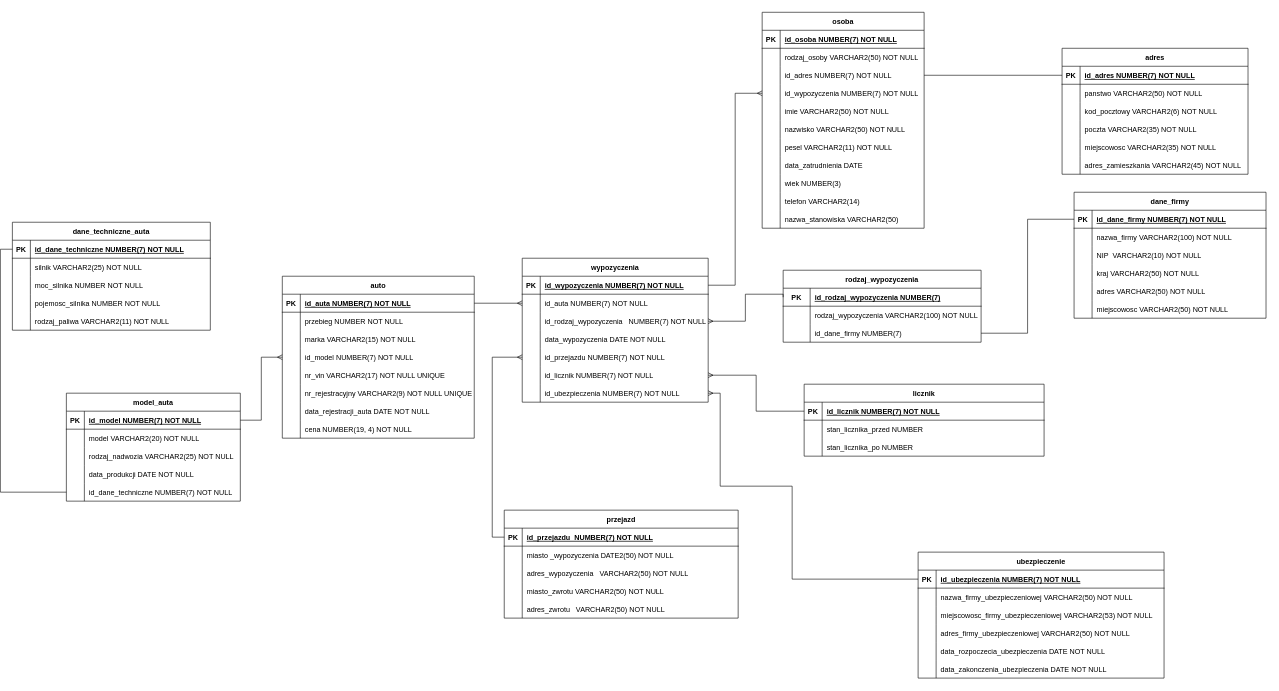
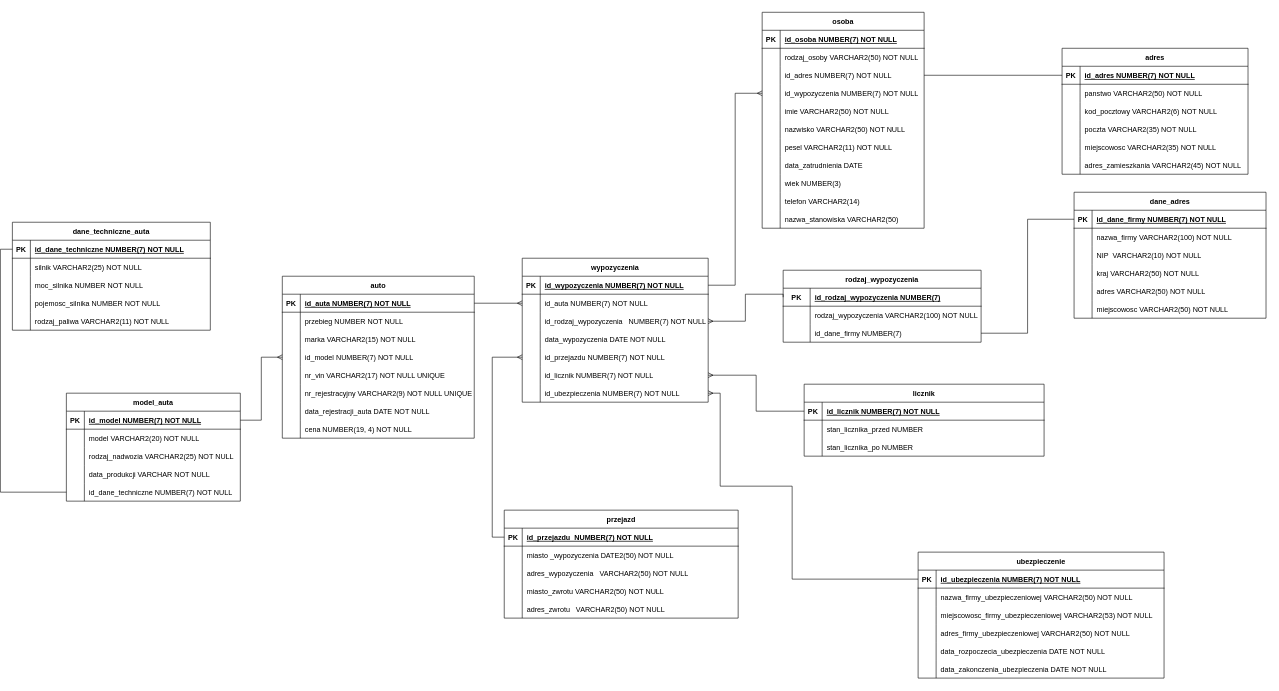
node "dane_firmy": label "dane_firmy" -> "dane_adres"
node "data_produkcji DATE NOT NULL": label "data_produkcji DATE NOT NULL" -> "data_produkcji VARCHAR NOT NULL"
